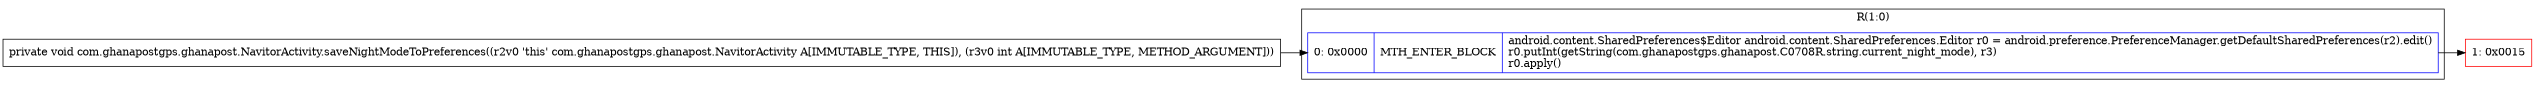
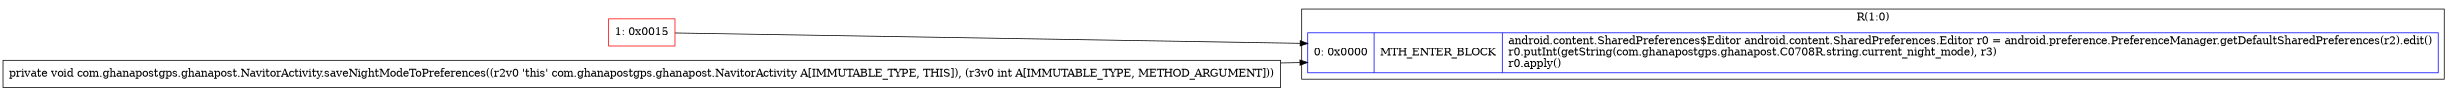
edge "0: 0x0000" -> "1: 0x0015": reversed
